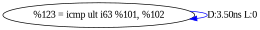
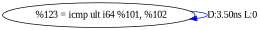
node "%123 = icmp ult i63 %101, %102": label "%123 = icmp ult i63 %101, %102" -> "%123 = icmp ult i64 %101, %102"
